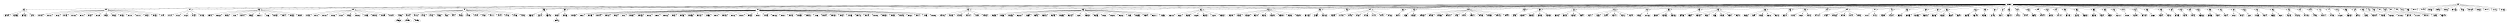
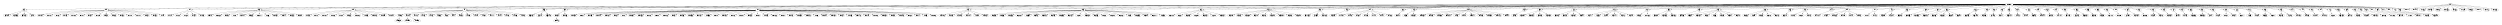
node "035/47": removed
